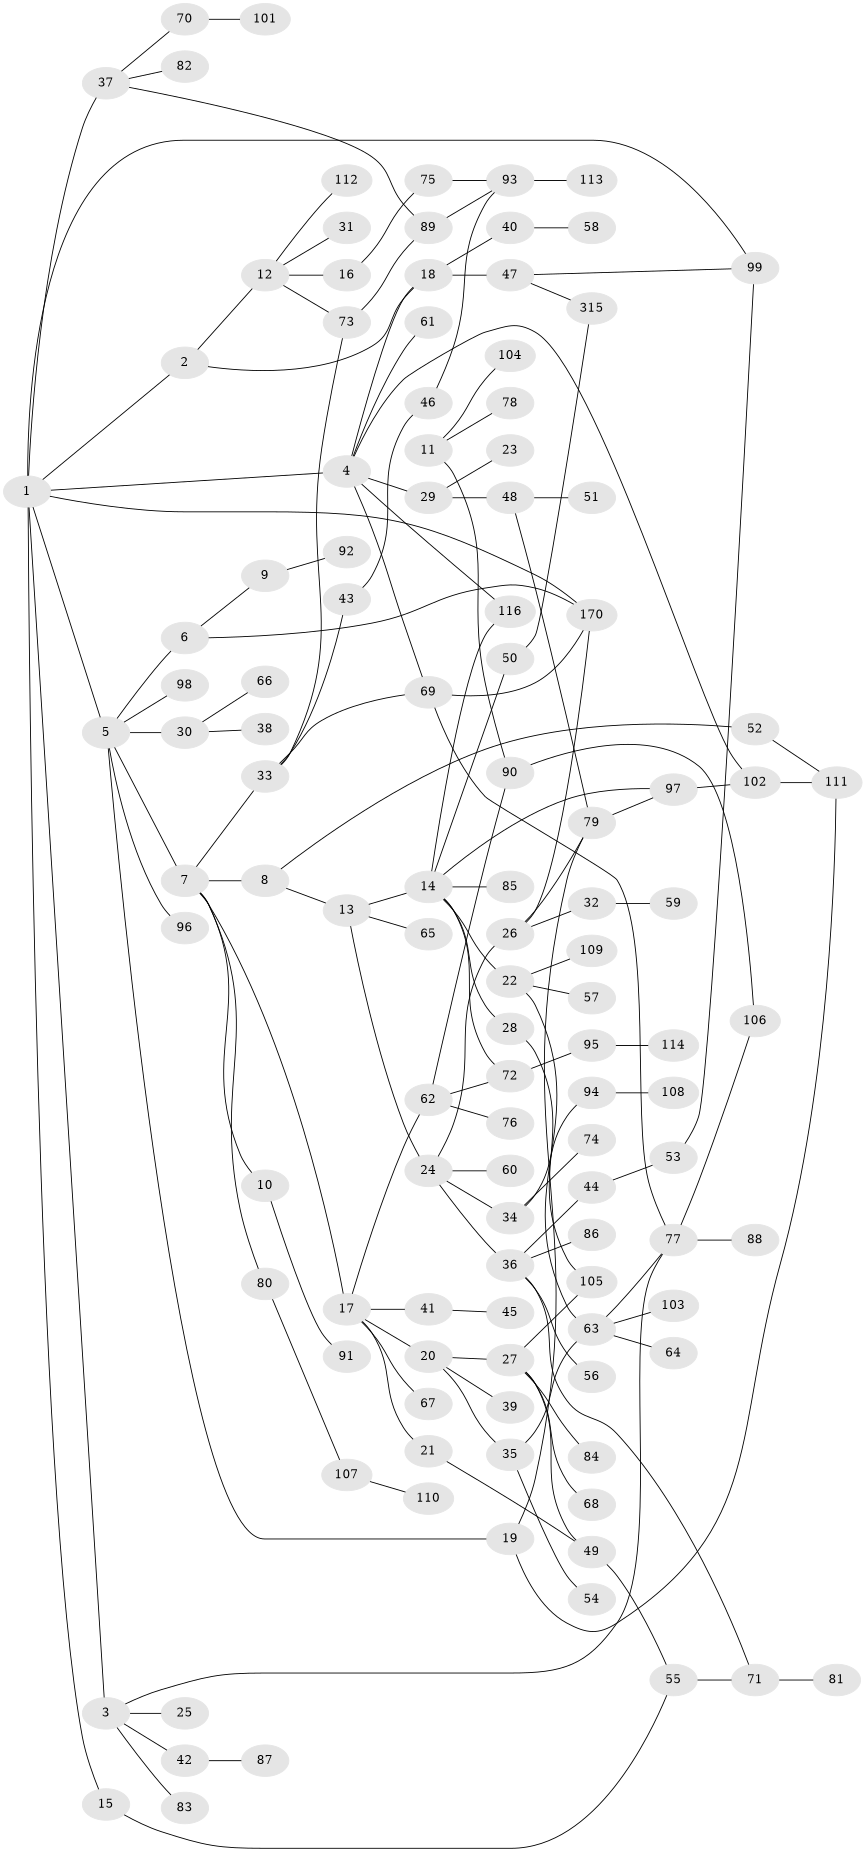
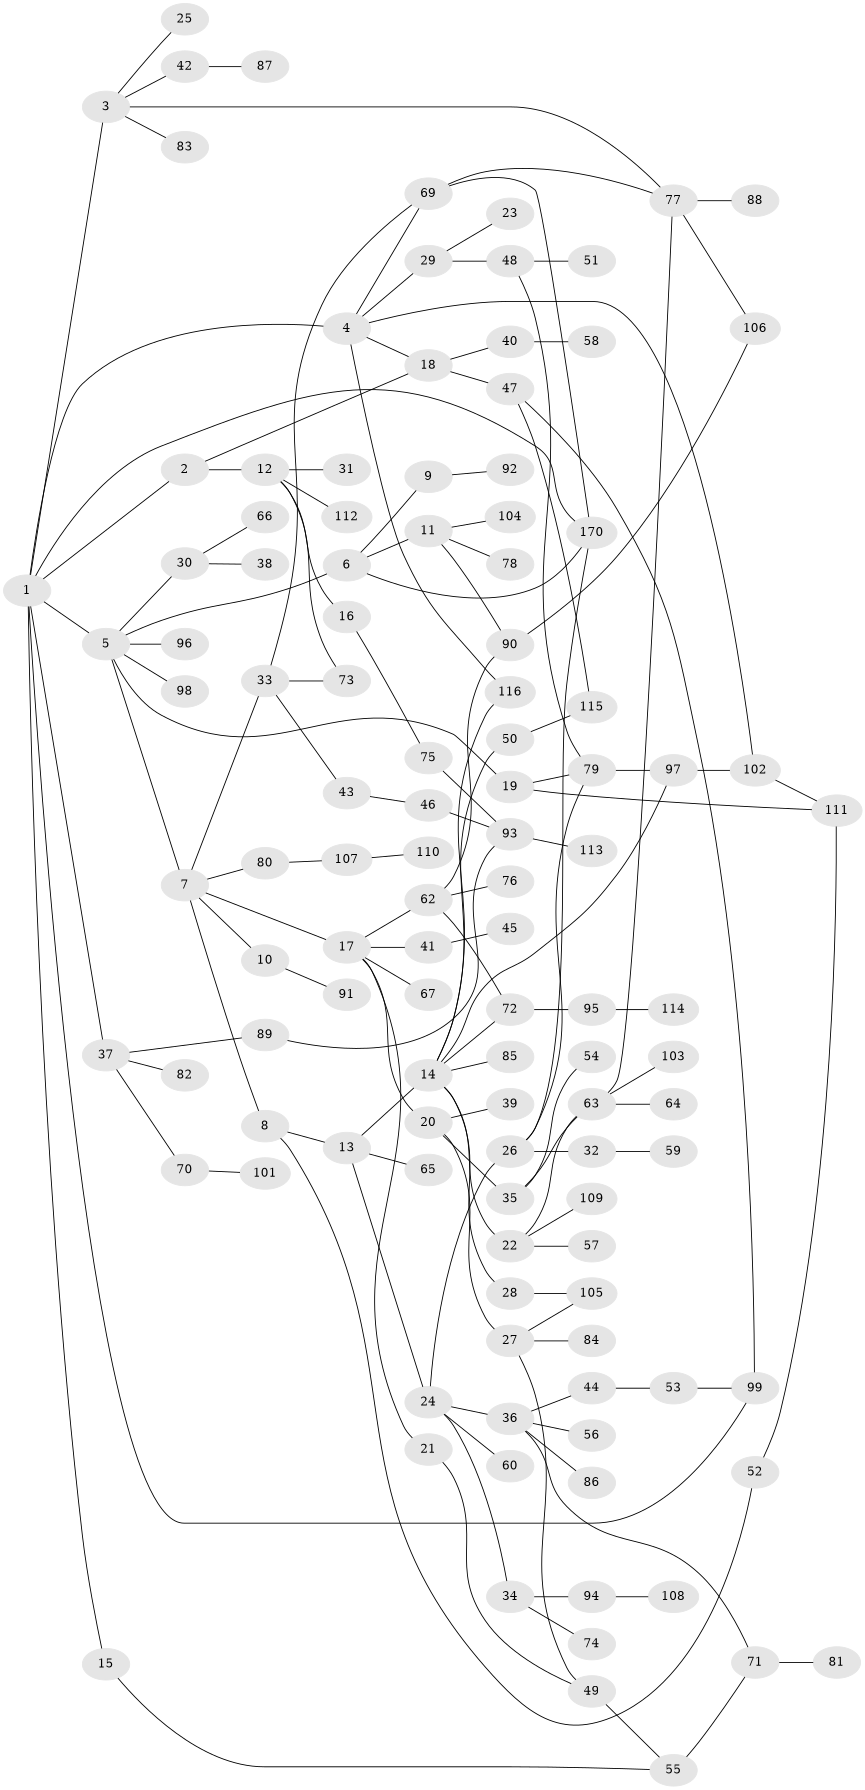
edge "89" -- "73": removed
node "315": label "315" -> "115"
node "61": removed
edge "11" -- "6": added
node "68": removed
